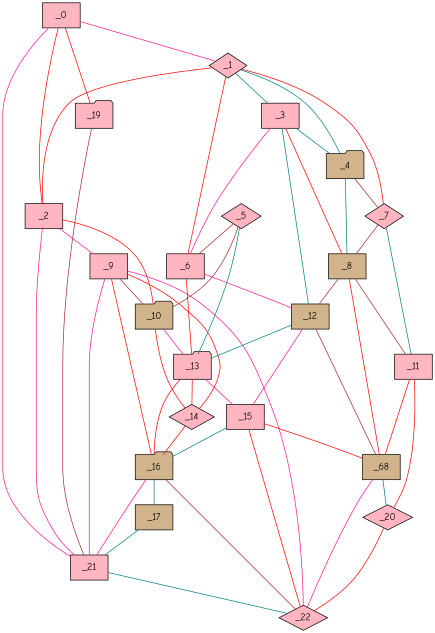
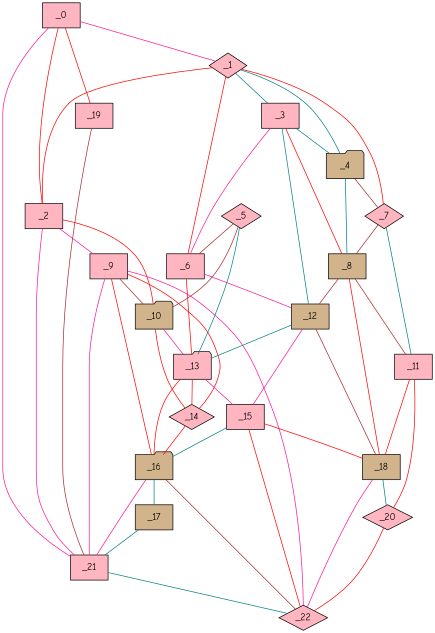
node "_19": shape folder -> box
node "_68": label "_68" -> "_18"
